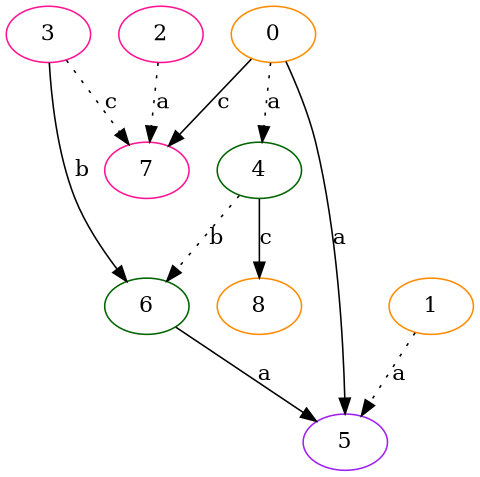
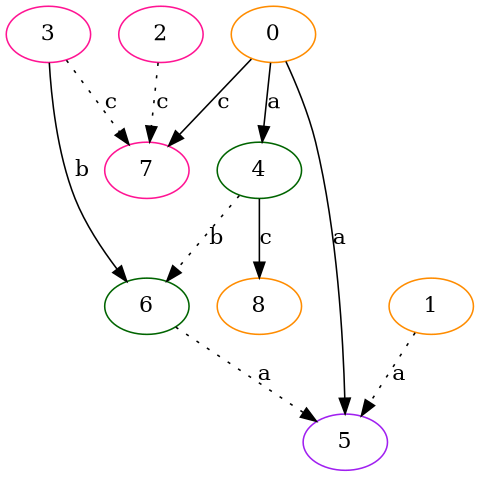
edge "0" -> "4": style dotted -> solid
edge "2" -> "7": label "a" -> "c"
edge "6" -> "5": style solid -> dotted
